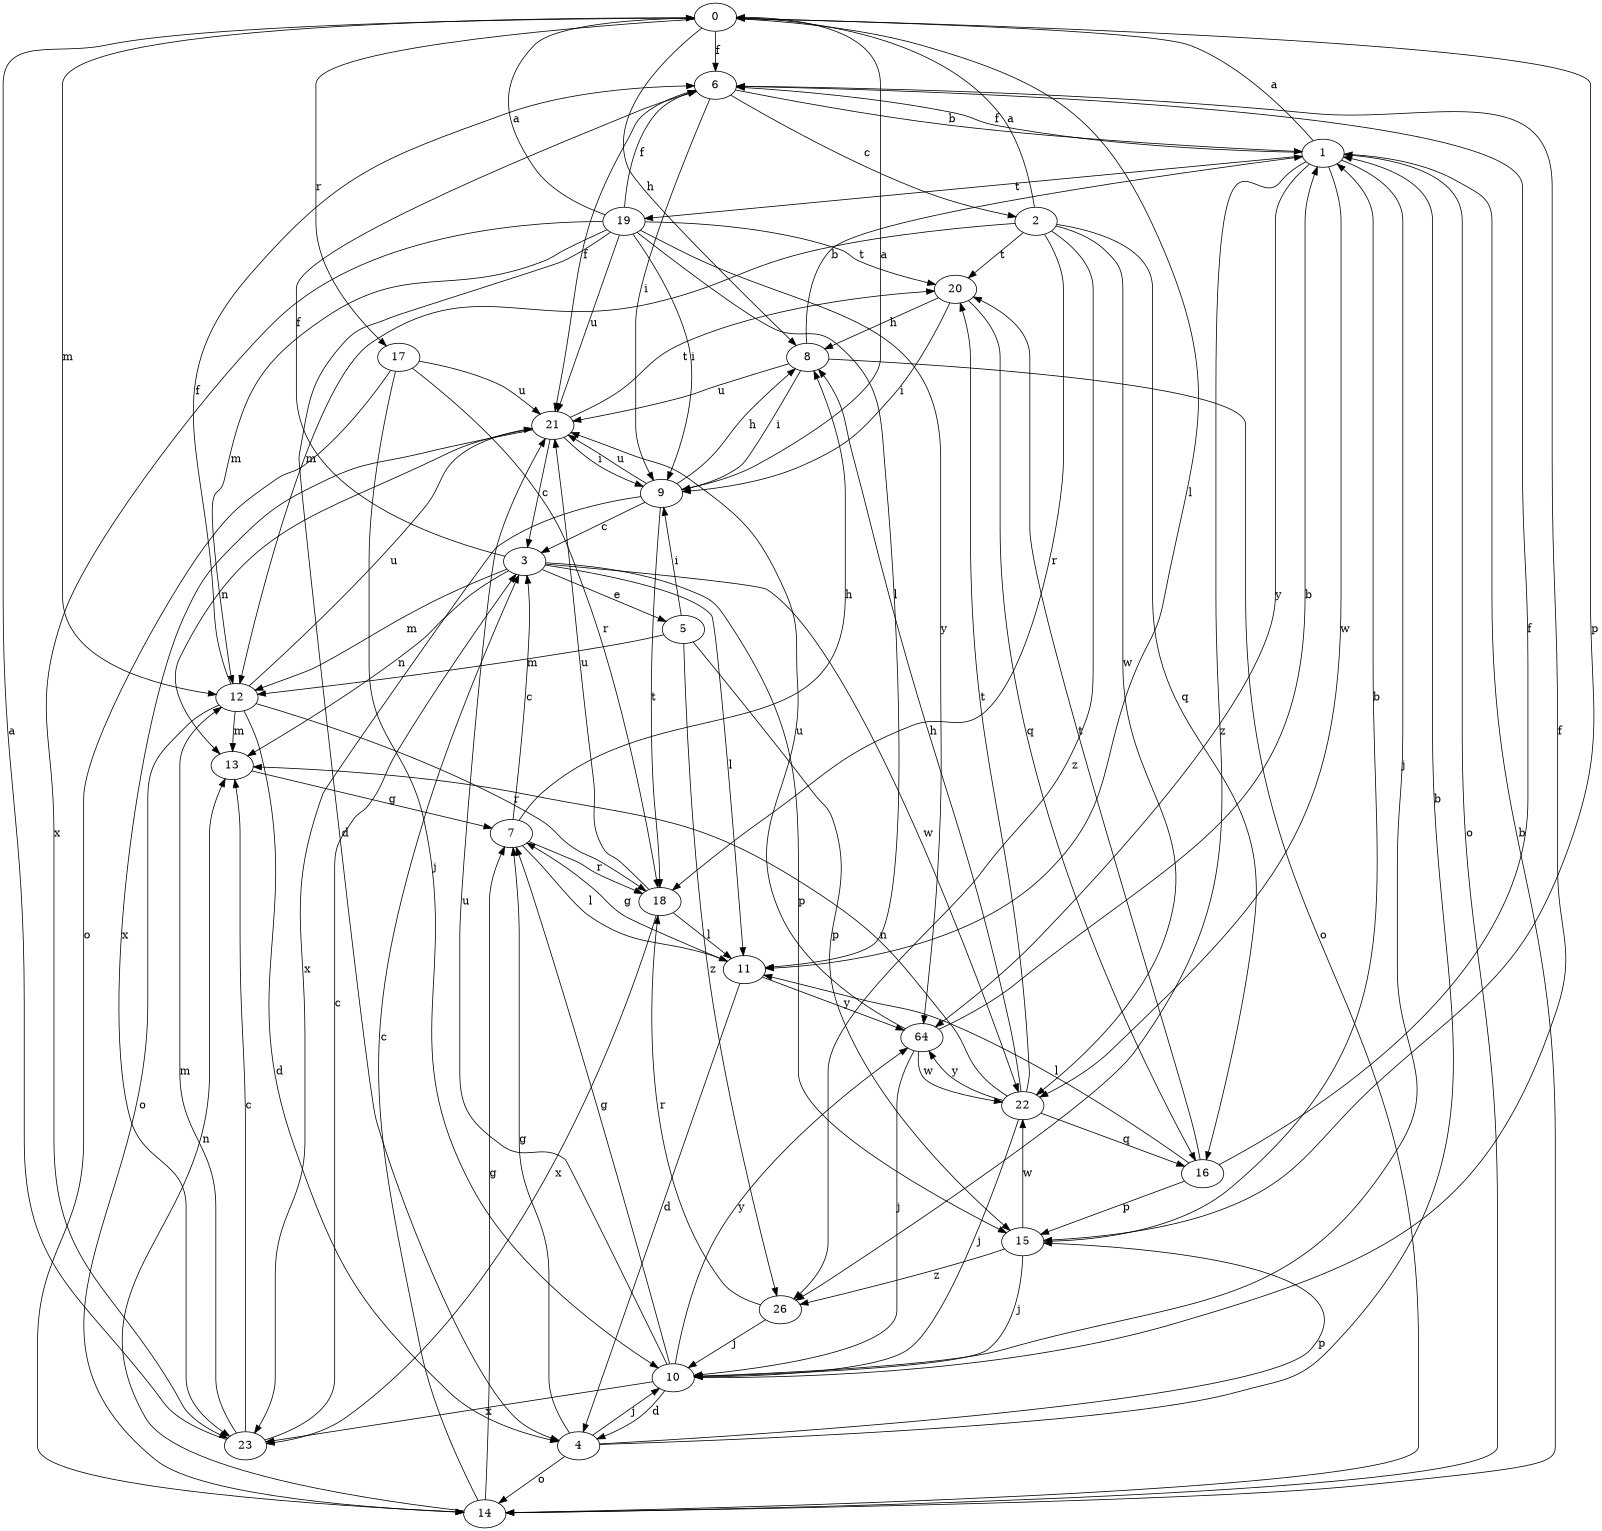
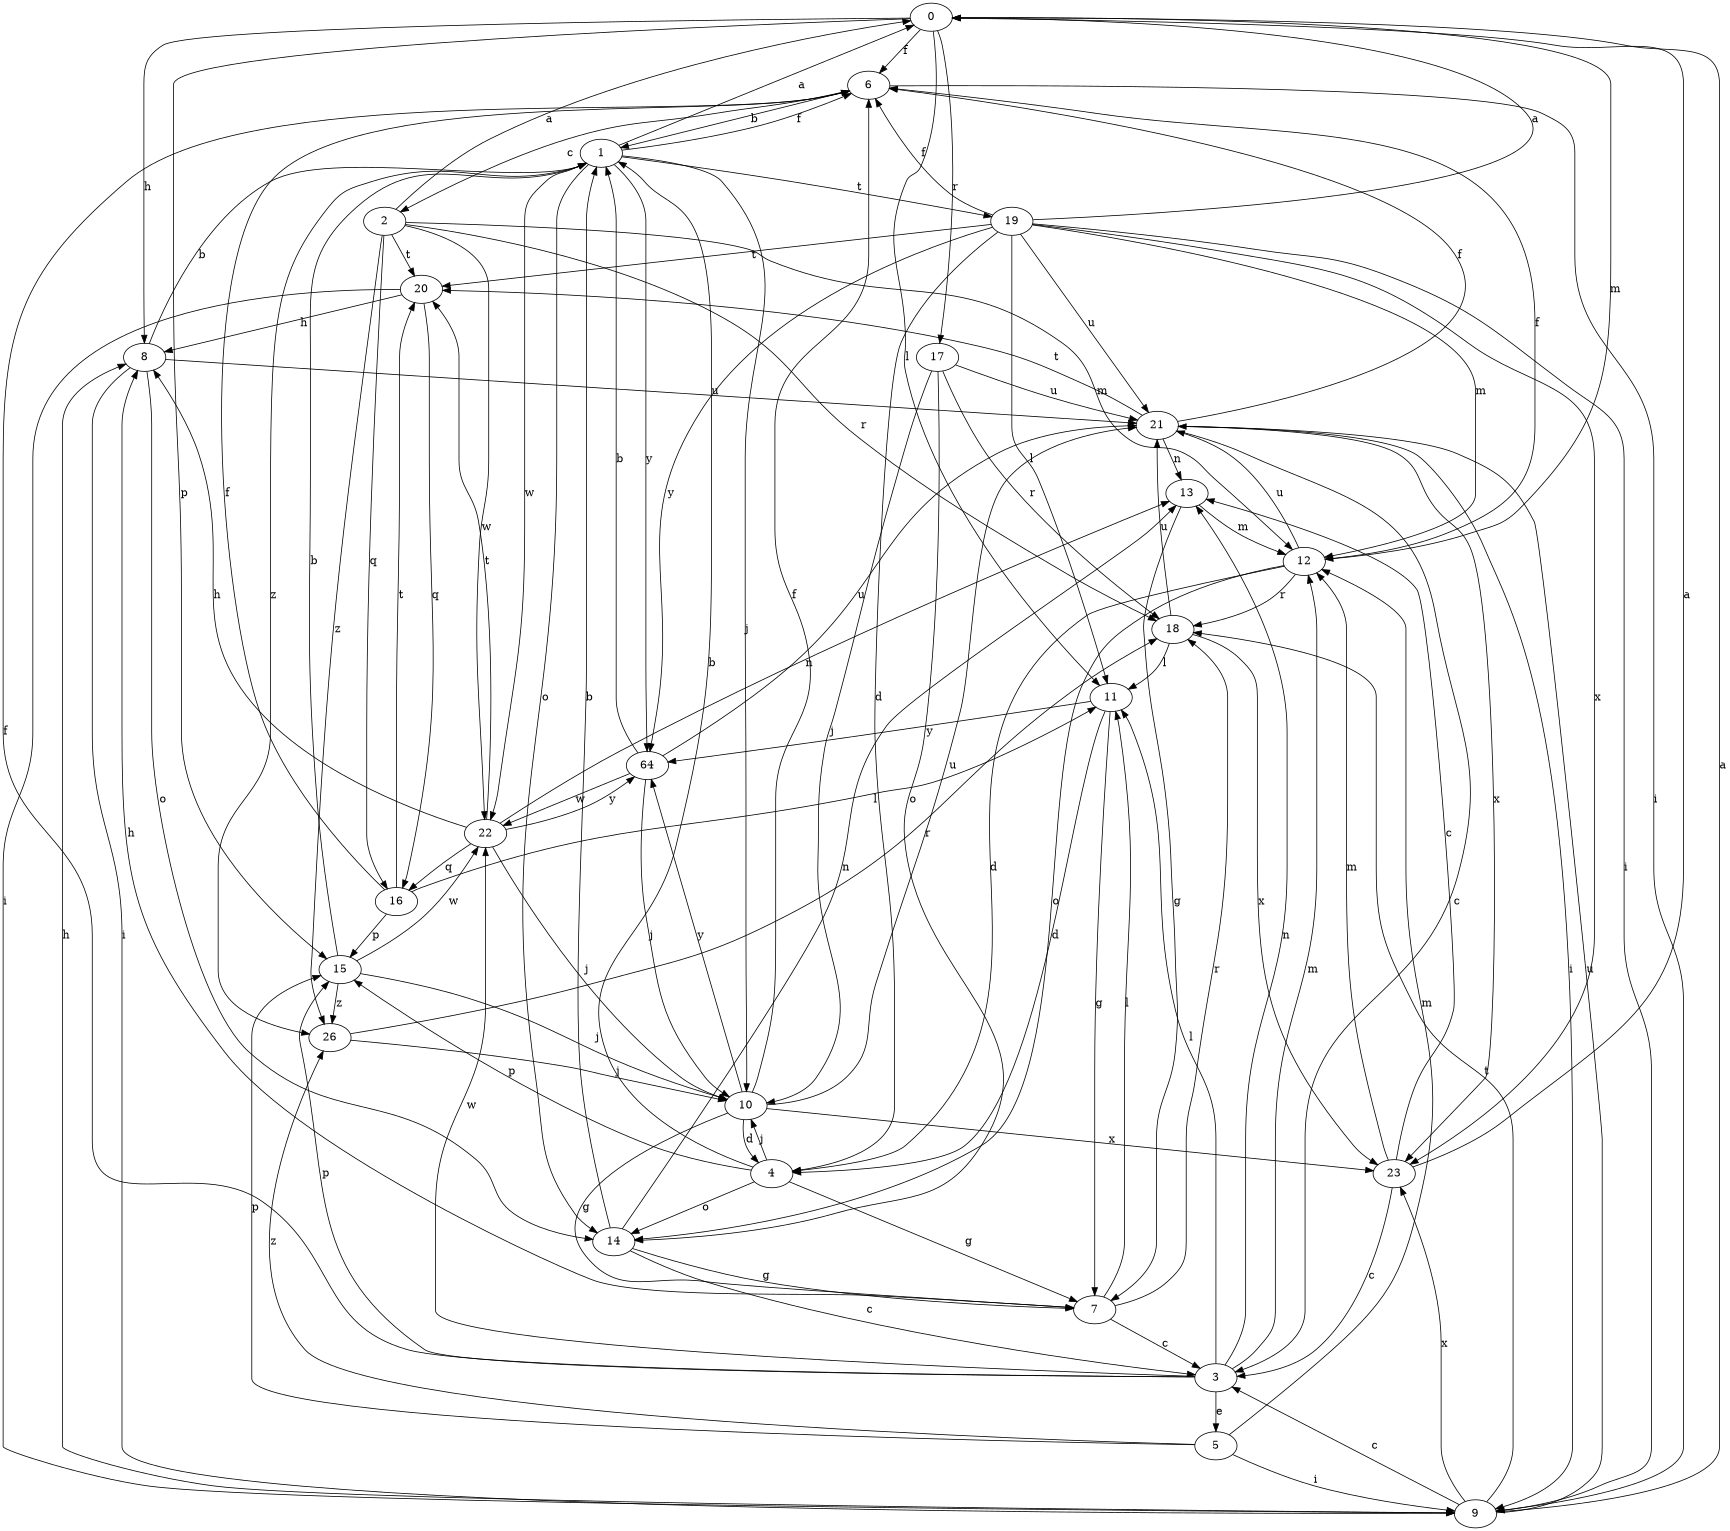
edge "6" -> "21": reversed
edge "12" -> "13": reversed
